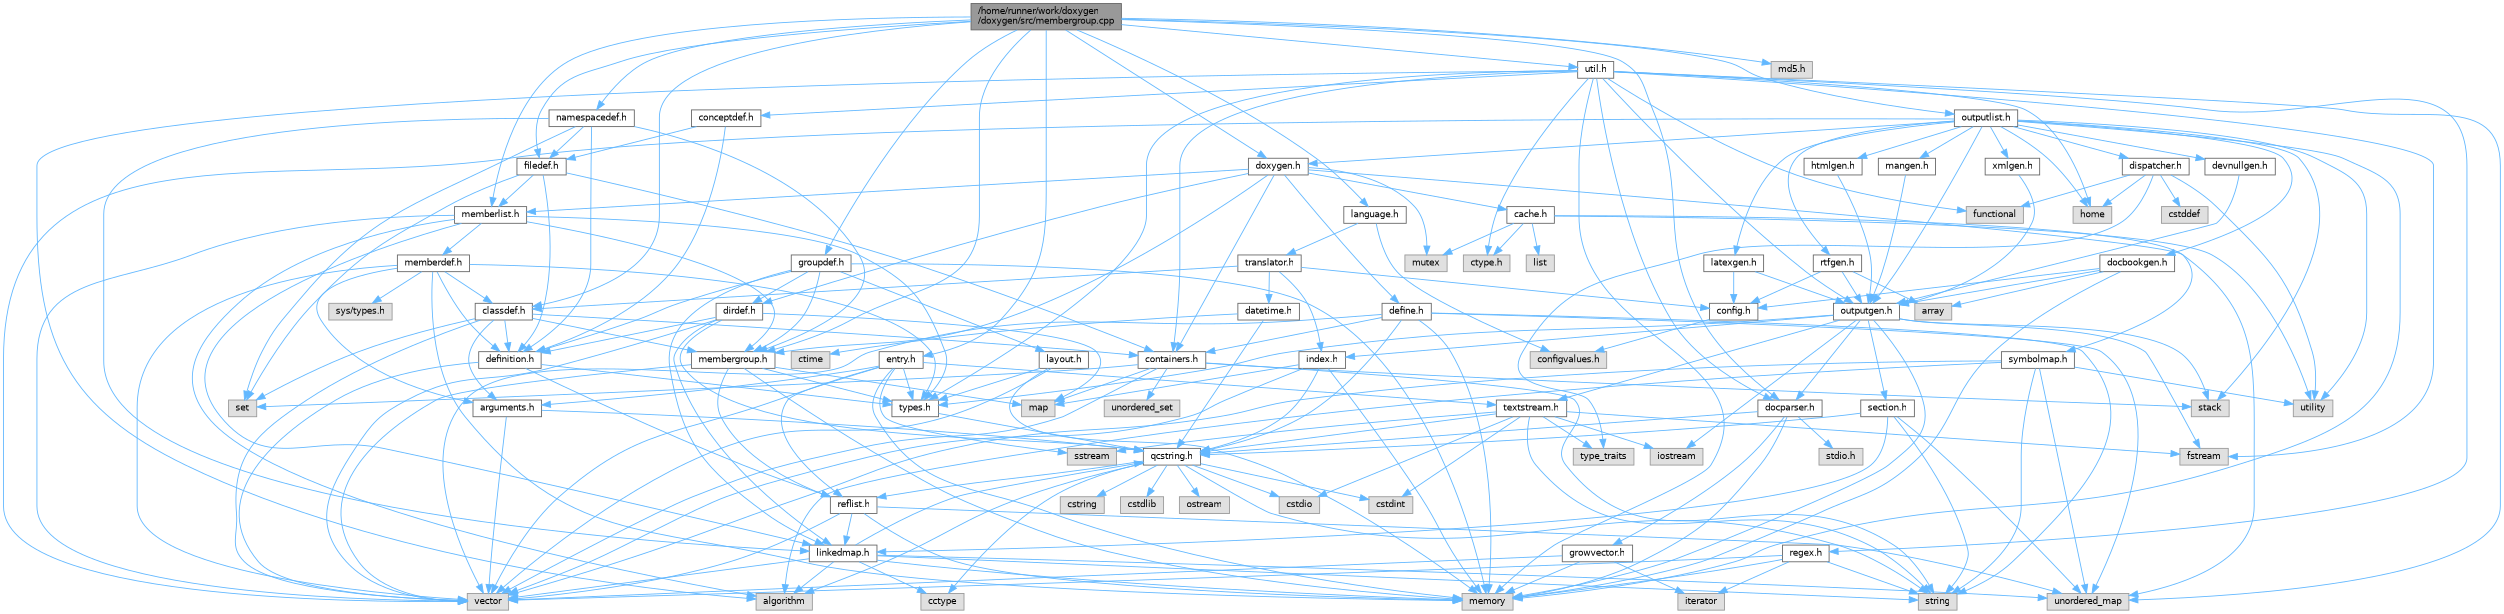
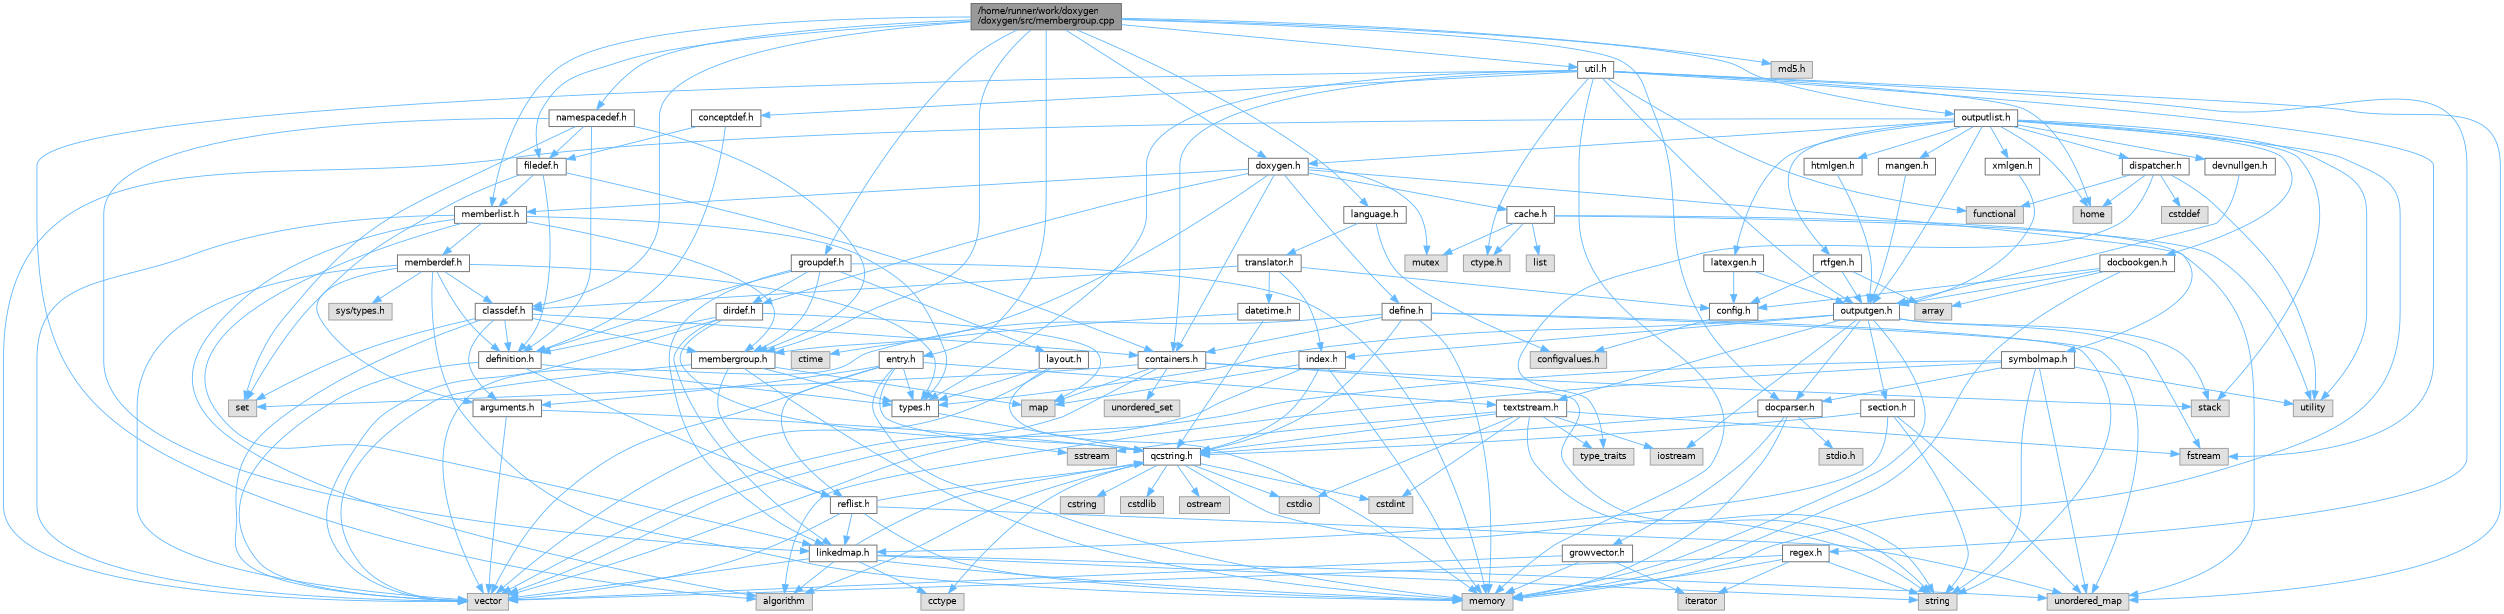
edge "util.h" -> "docparser.h": now "symbolmap.h" -> "docparser.h"
edge "qcstring.h" -> "reflist.h": reversed
